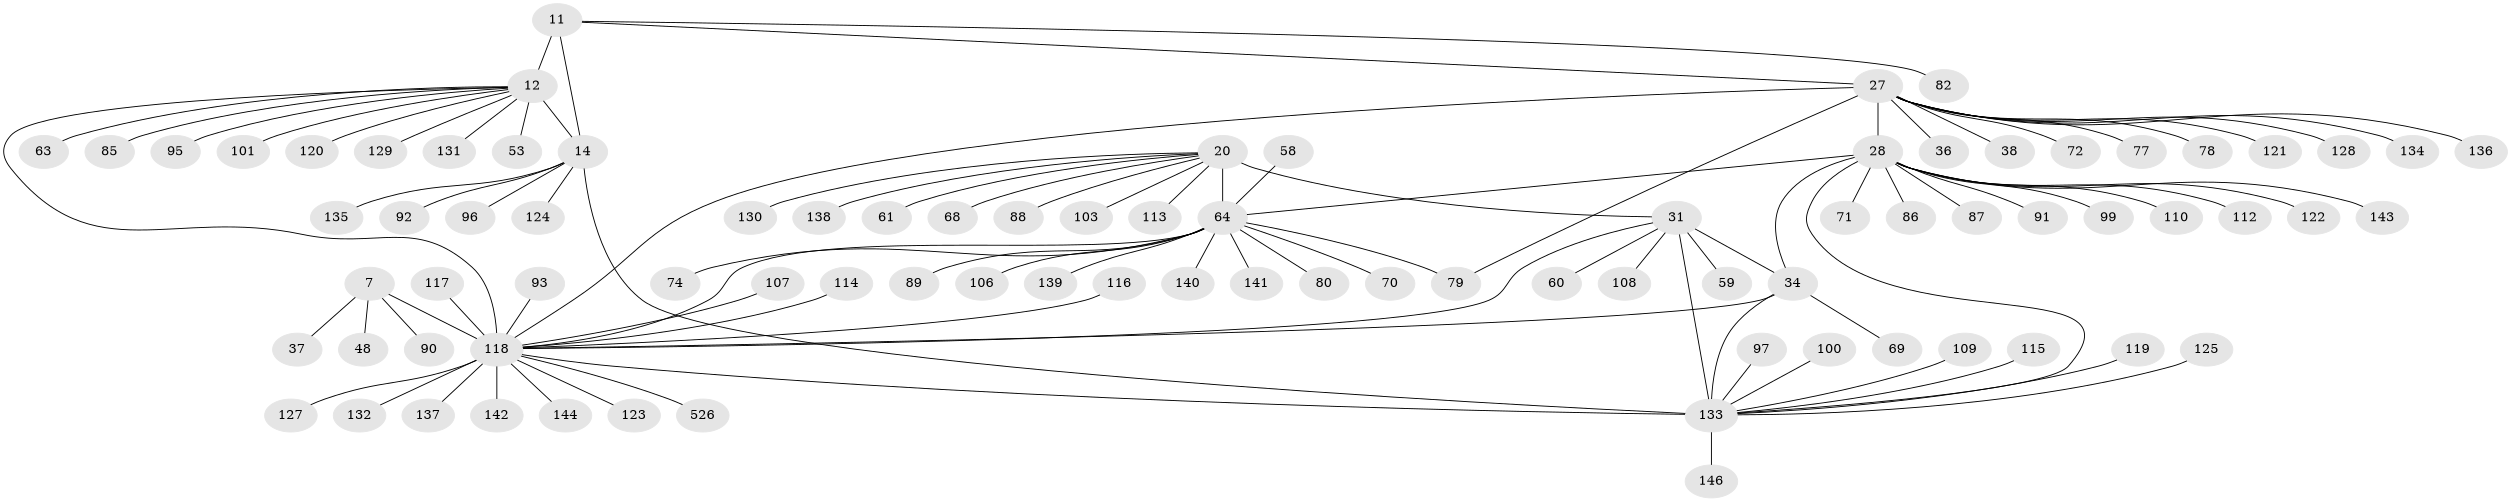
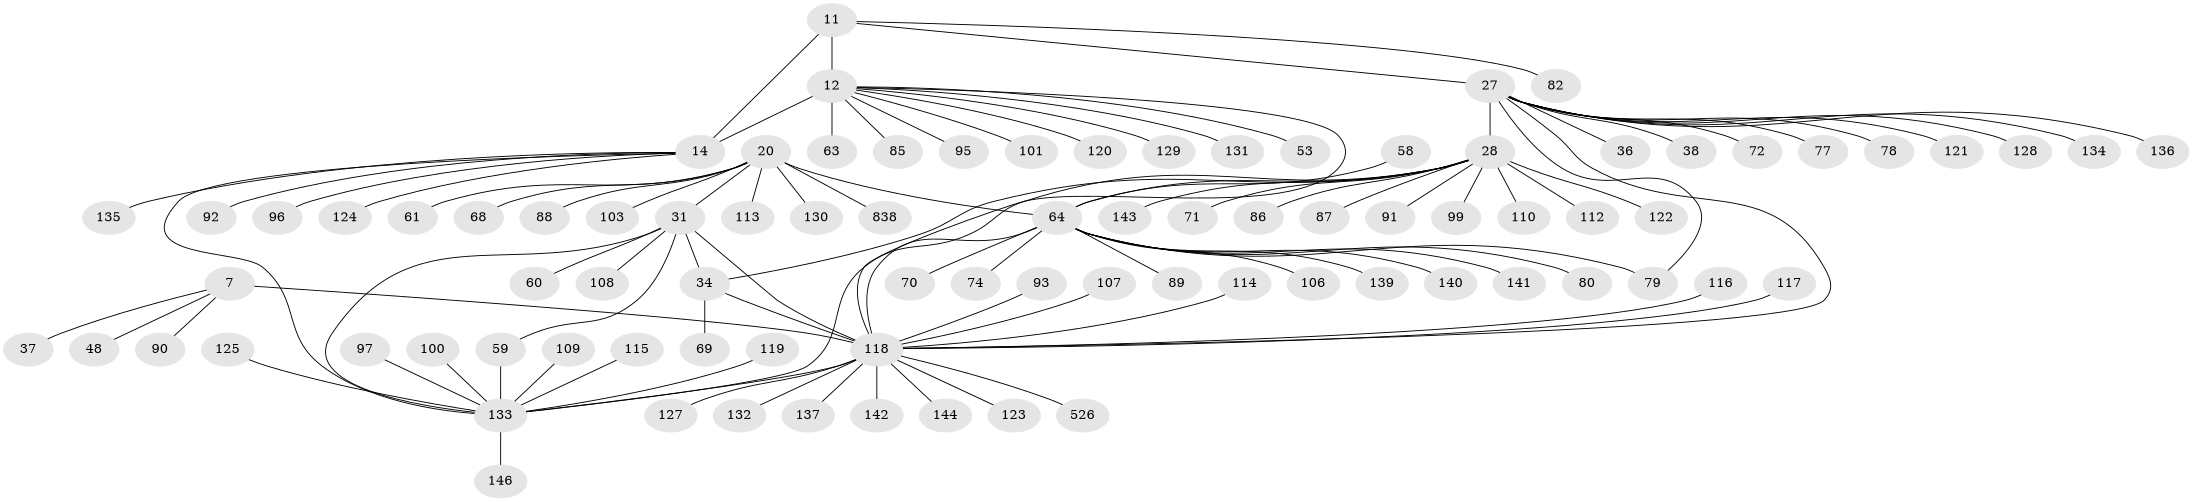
node "138": label "138" -> "838"
edge "34" -- "133": now "59" -- "133"
